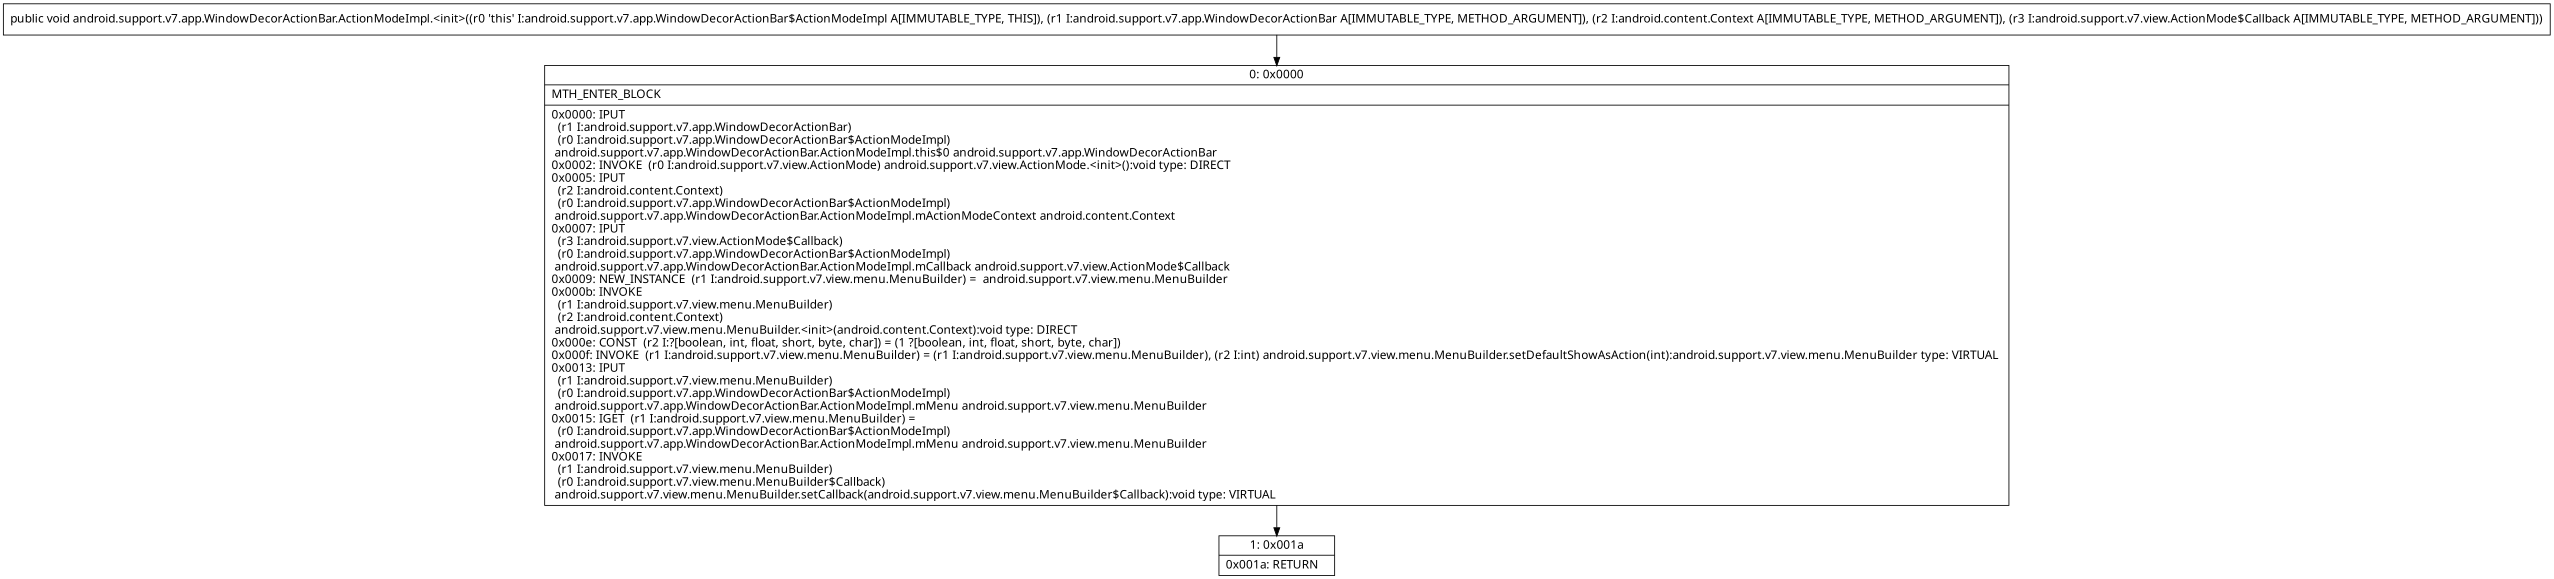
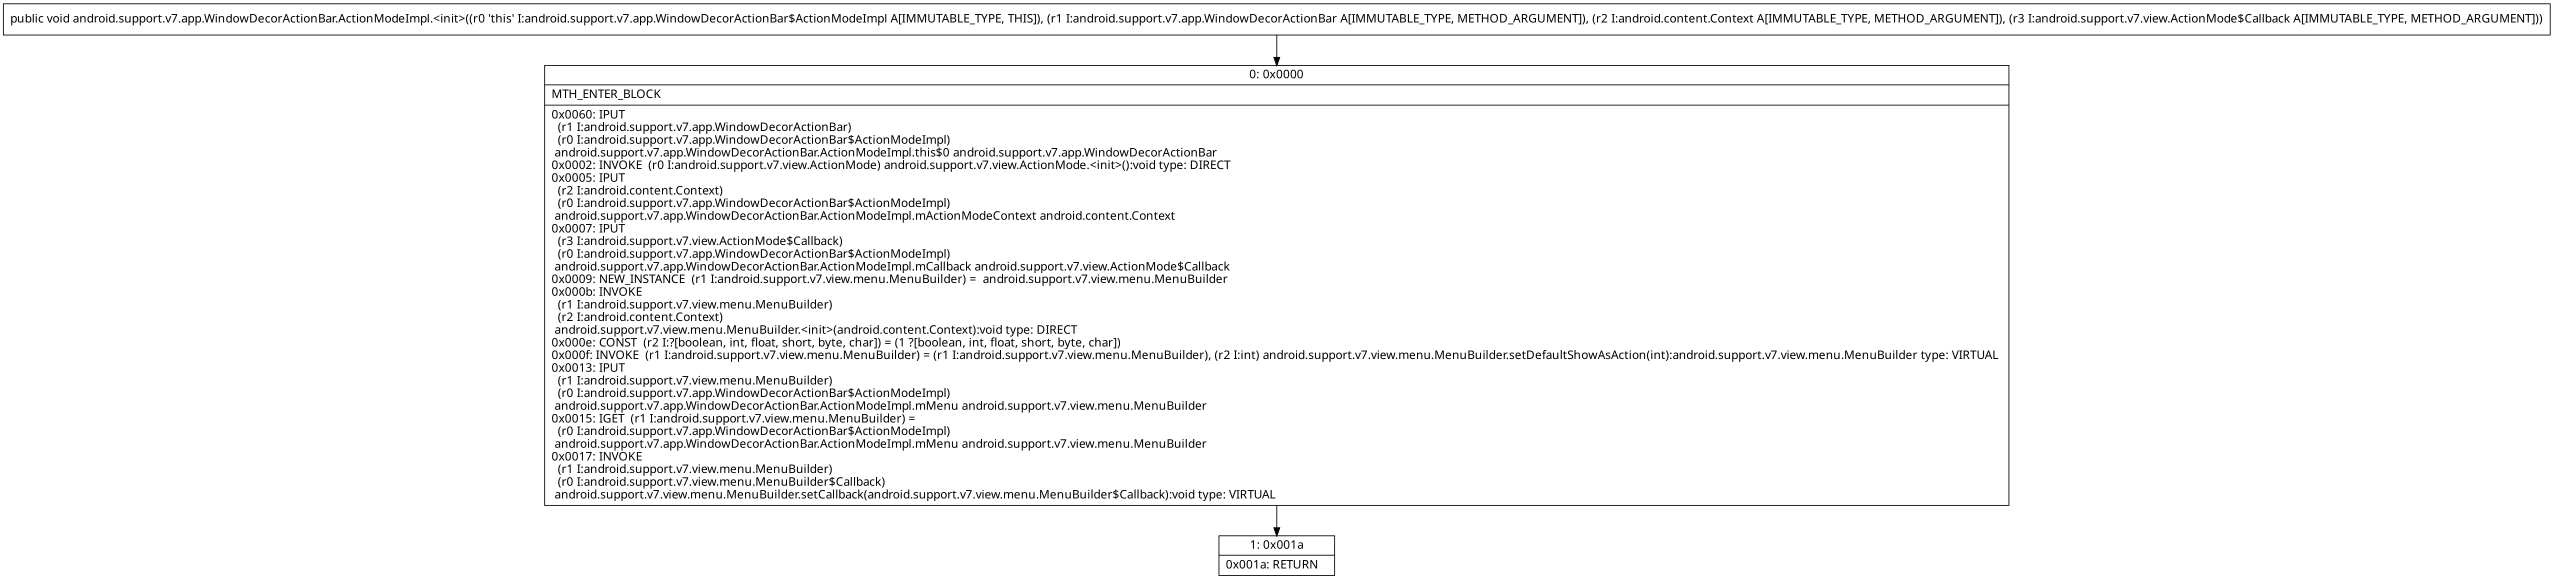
node "0: 0x0000": text "0x0000: IPUT" -> "0x0060: IPUT"
